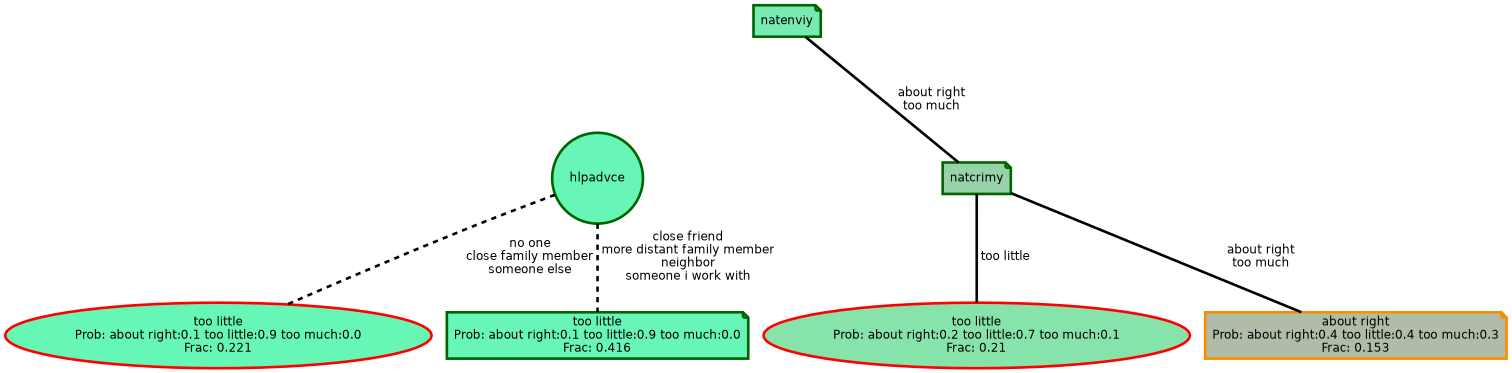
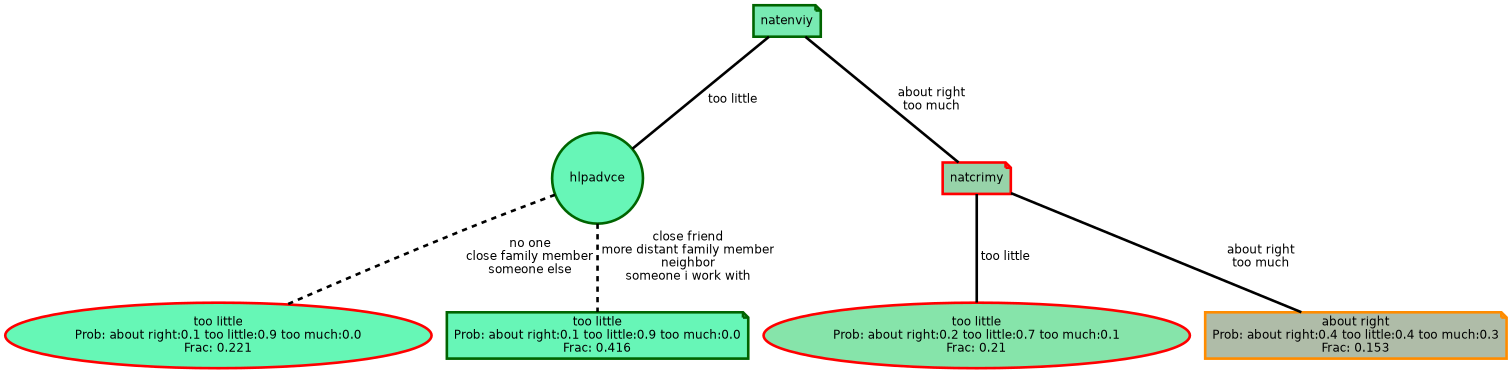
edge "natenviy" -- "hlpadvce": added, label "too little"
node "natcrimy": color darkgreen -> red
